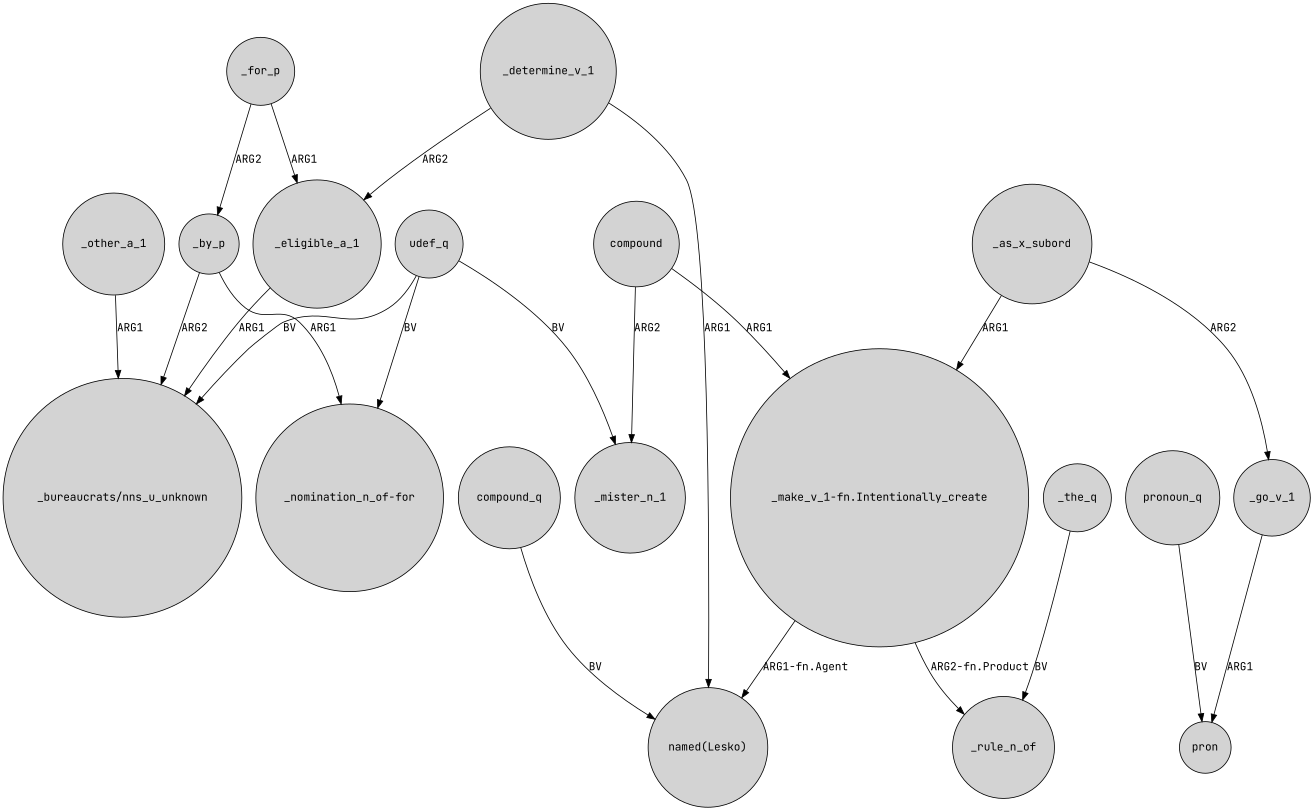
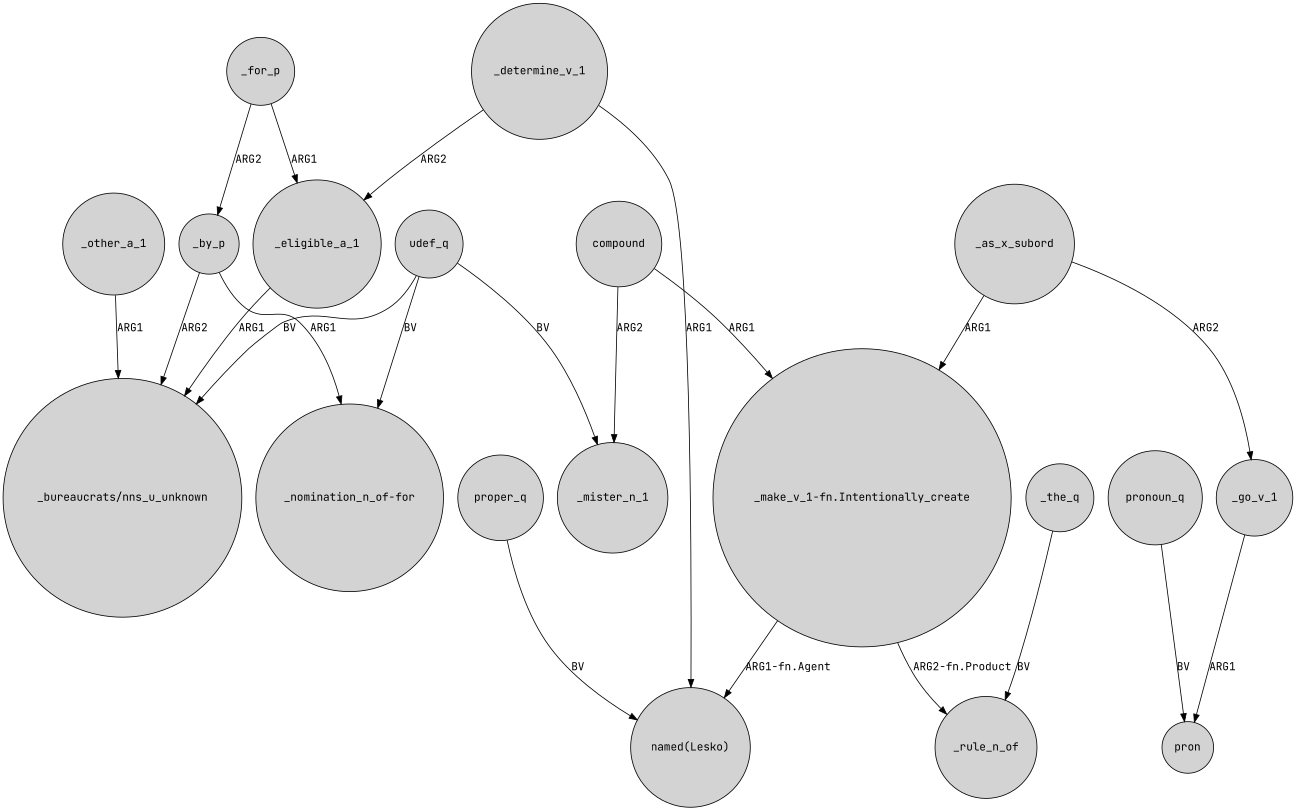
node "compound_q": label "compound_q" -> "proper_q"
